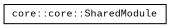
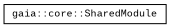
node "core::core::SharedModule": label "core::core::SharedModule" -> "gaia::core::SharedModule"
